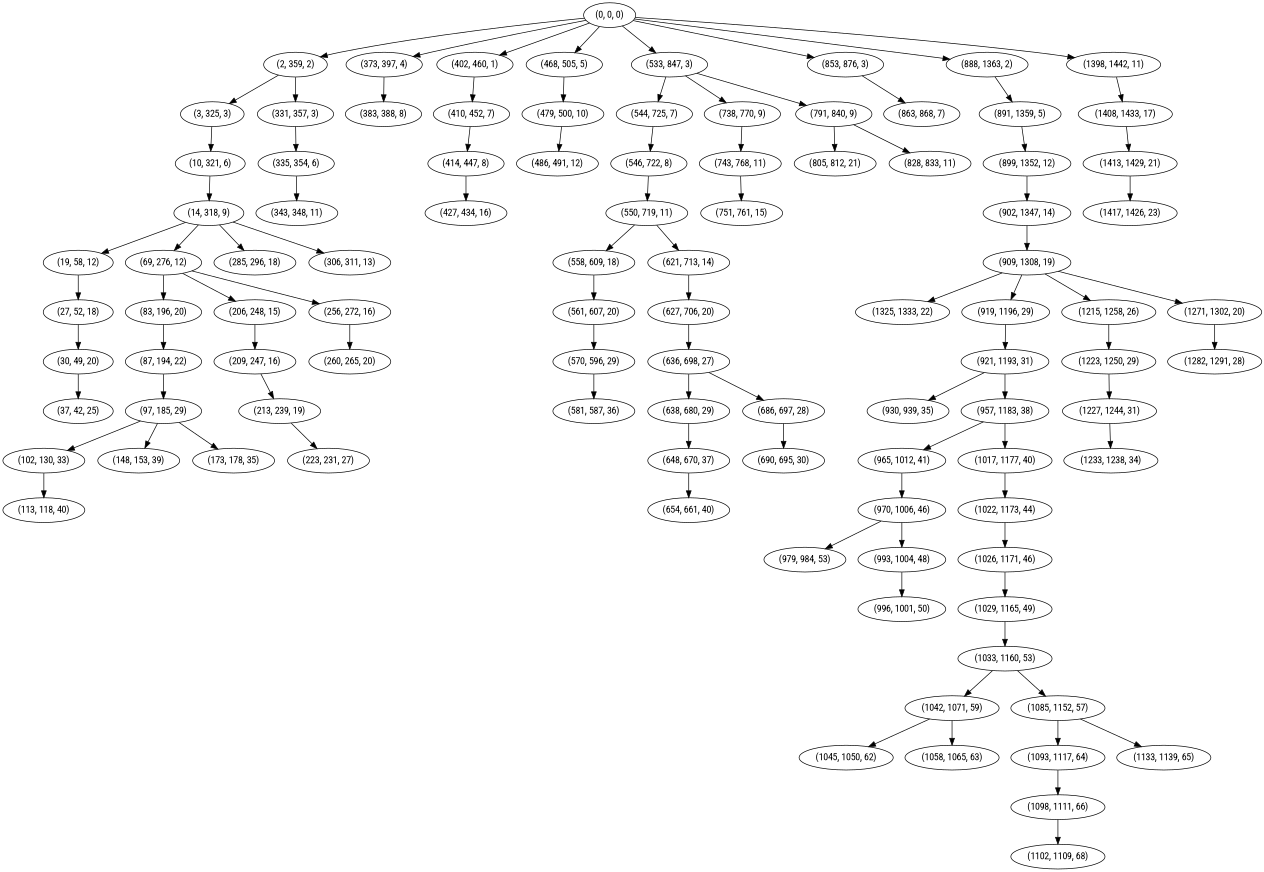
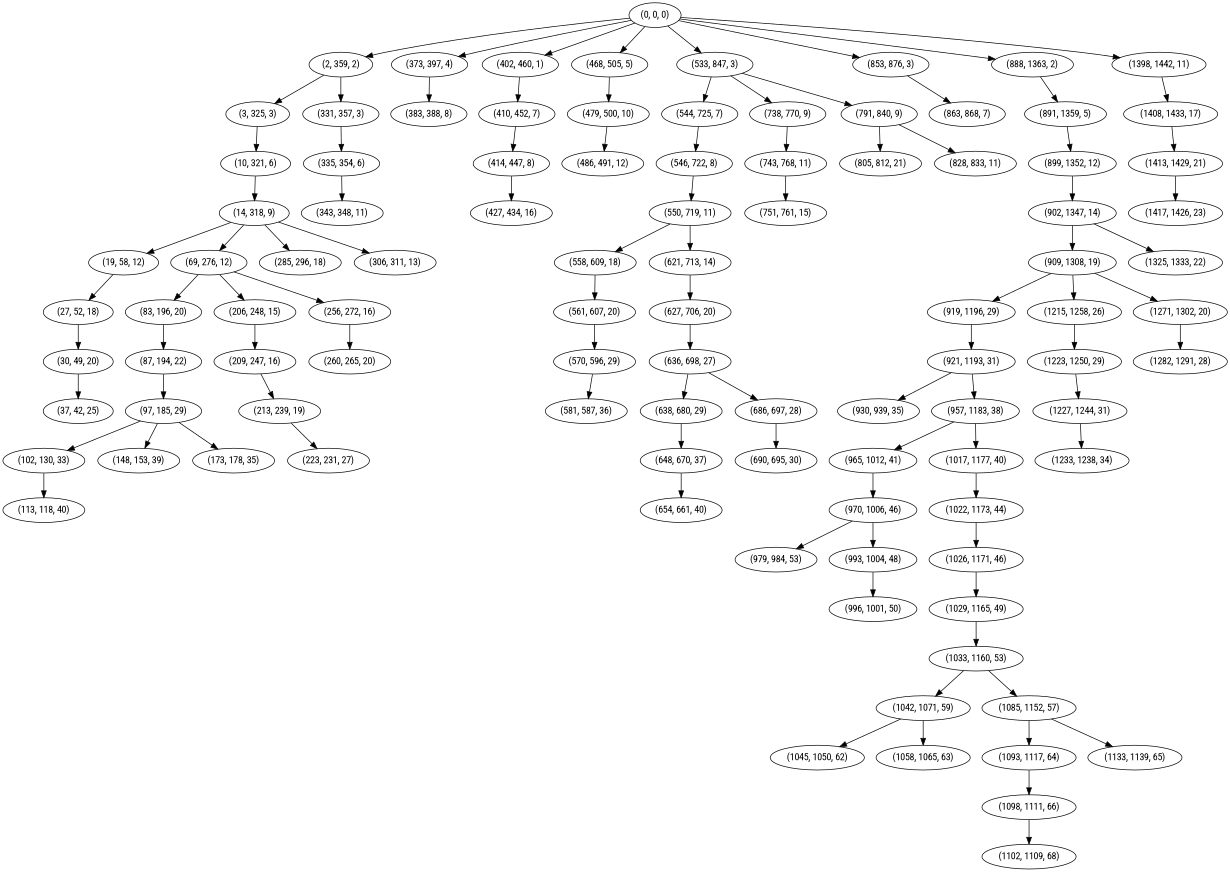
edge "(909, 1308, 19)" -> "(1325, 1333, 22)": now "(902, 1347, 14)" -> "(1325, 1333, 22)"
